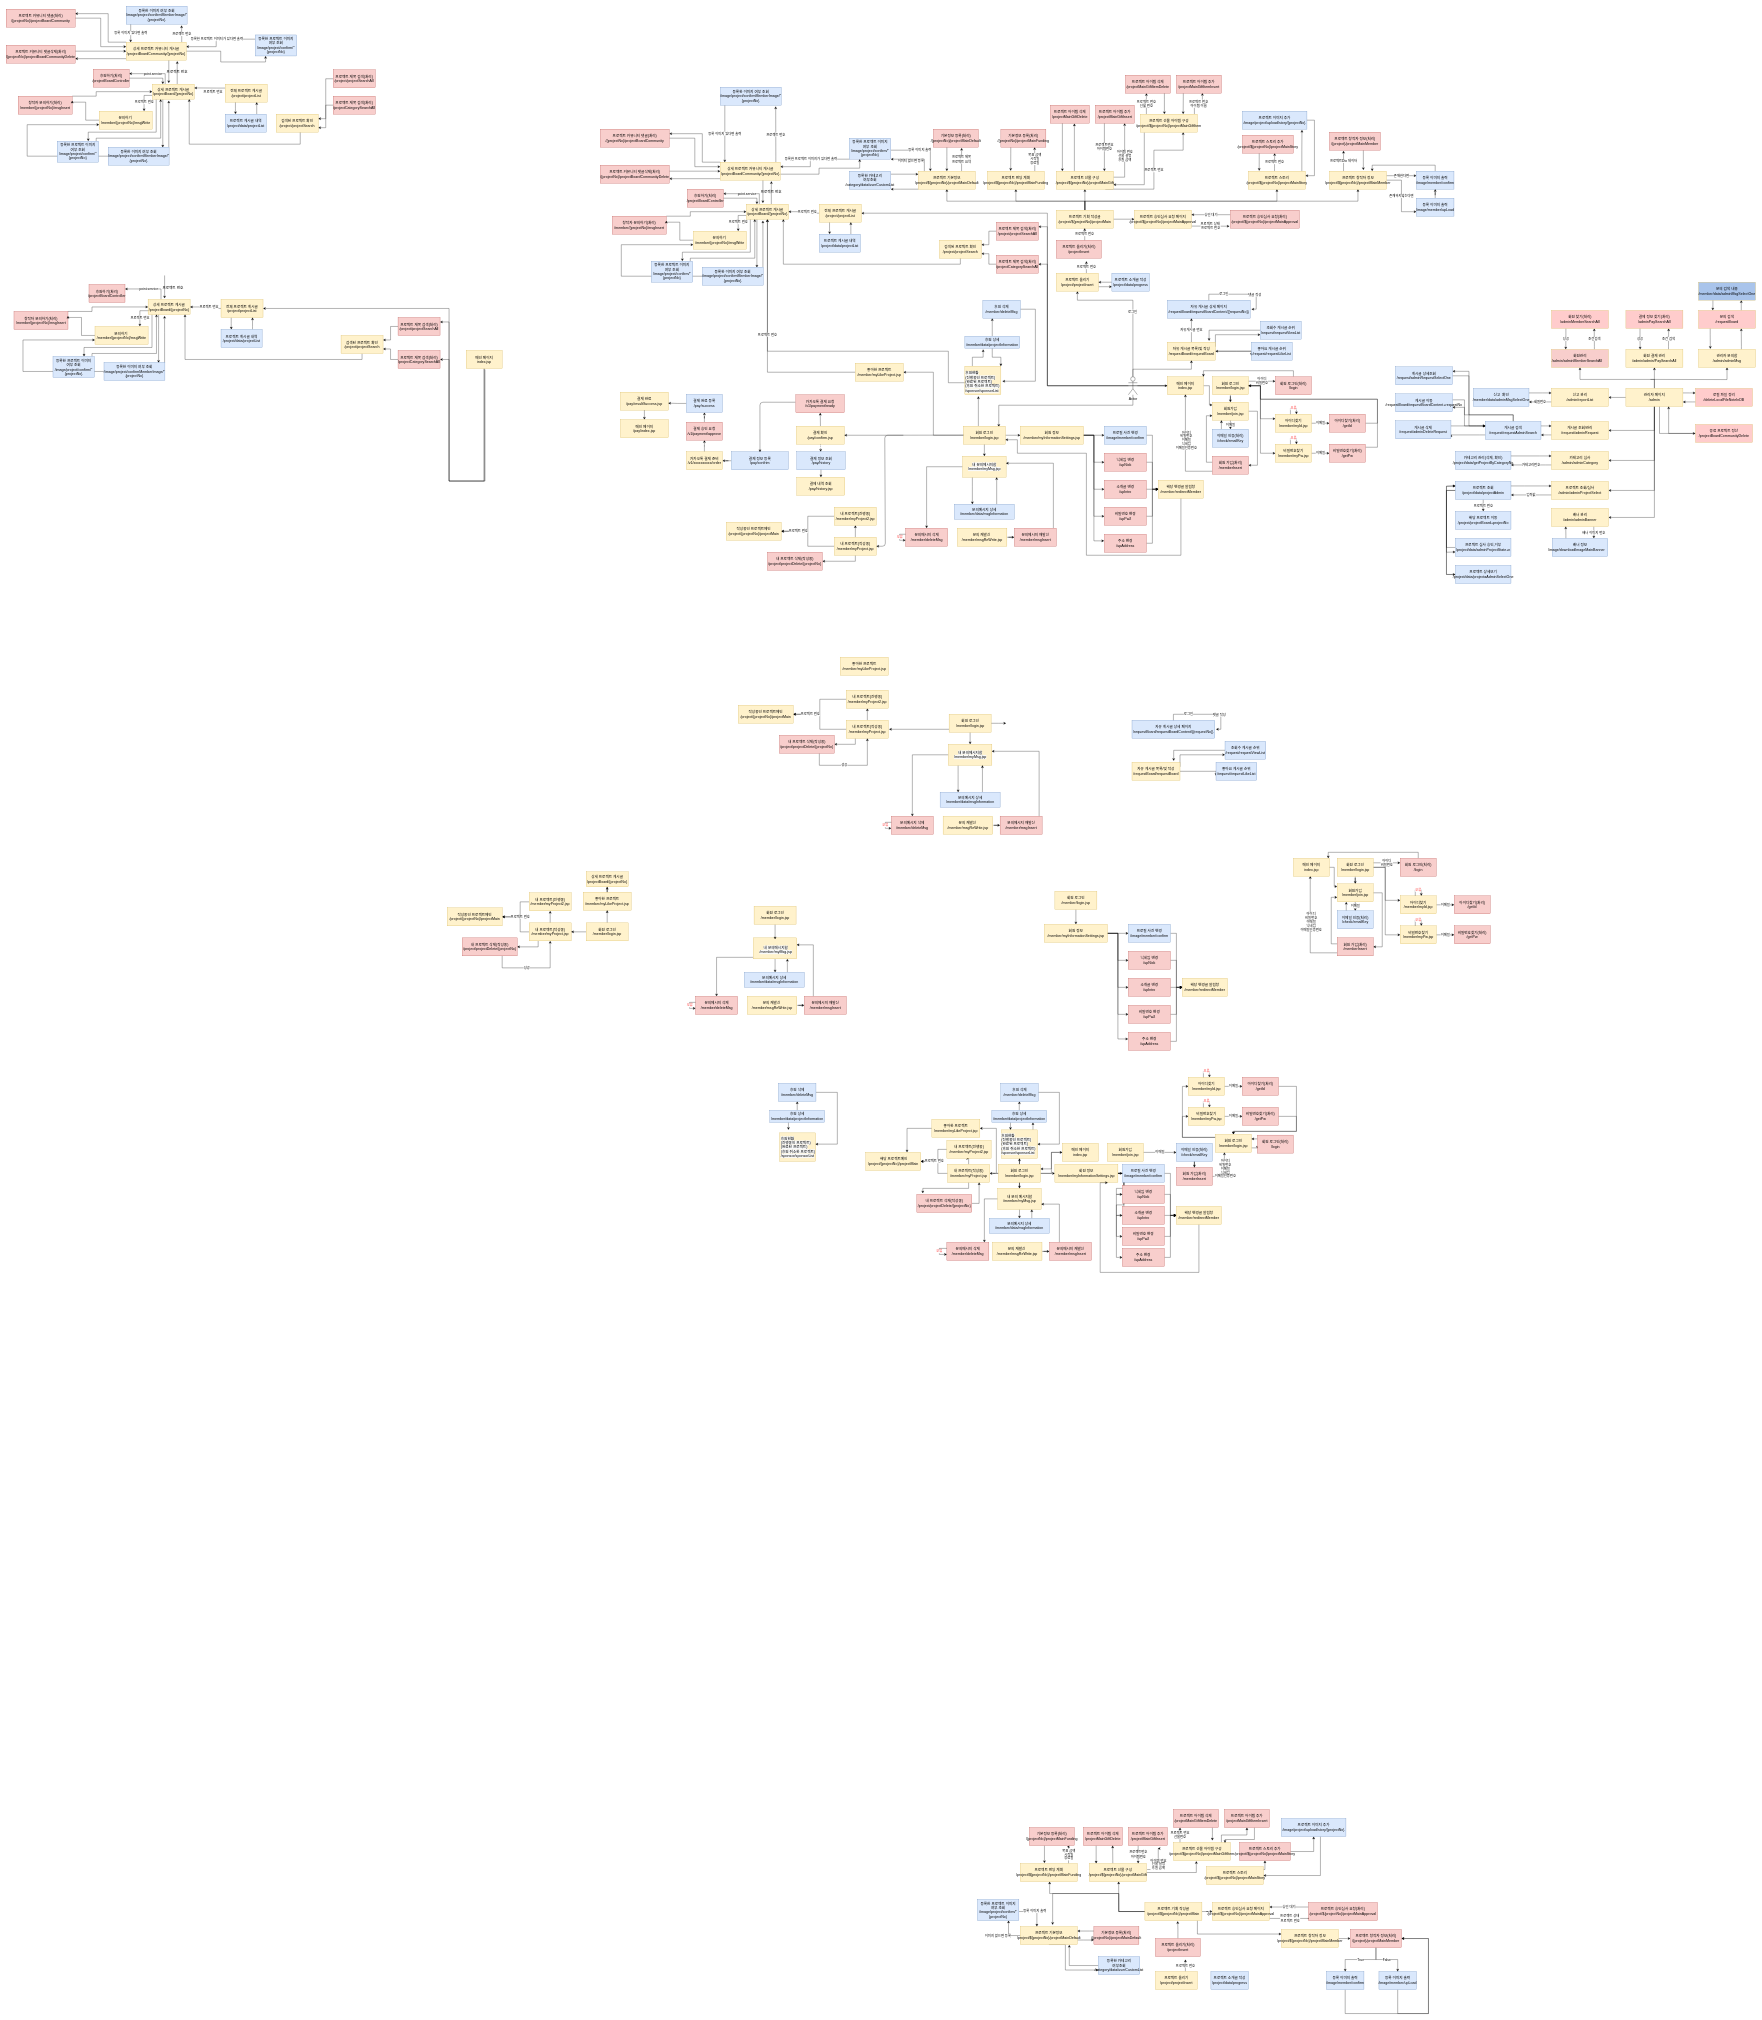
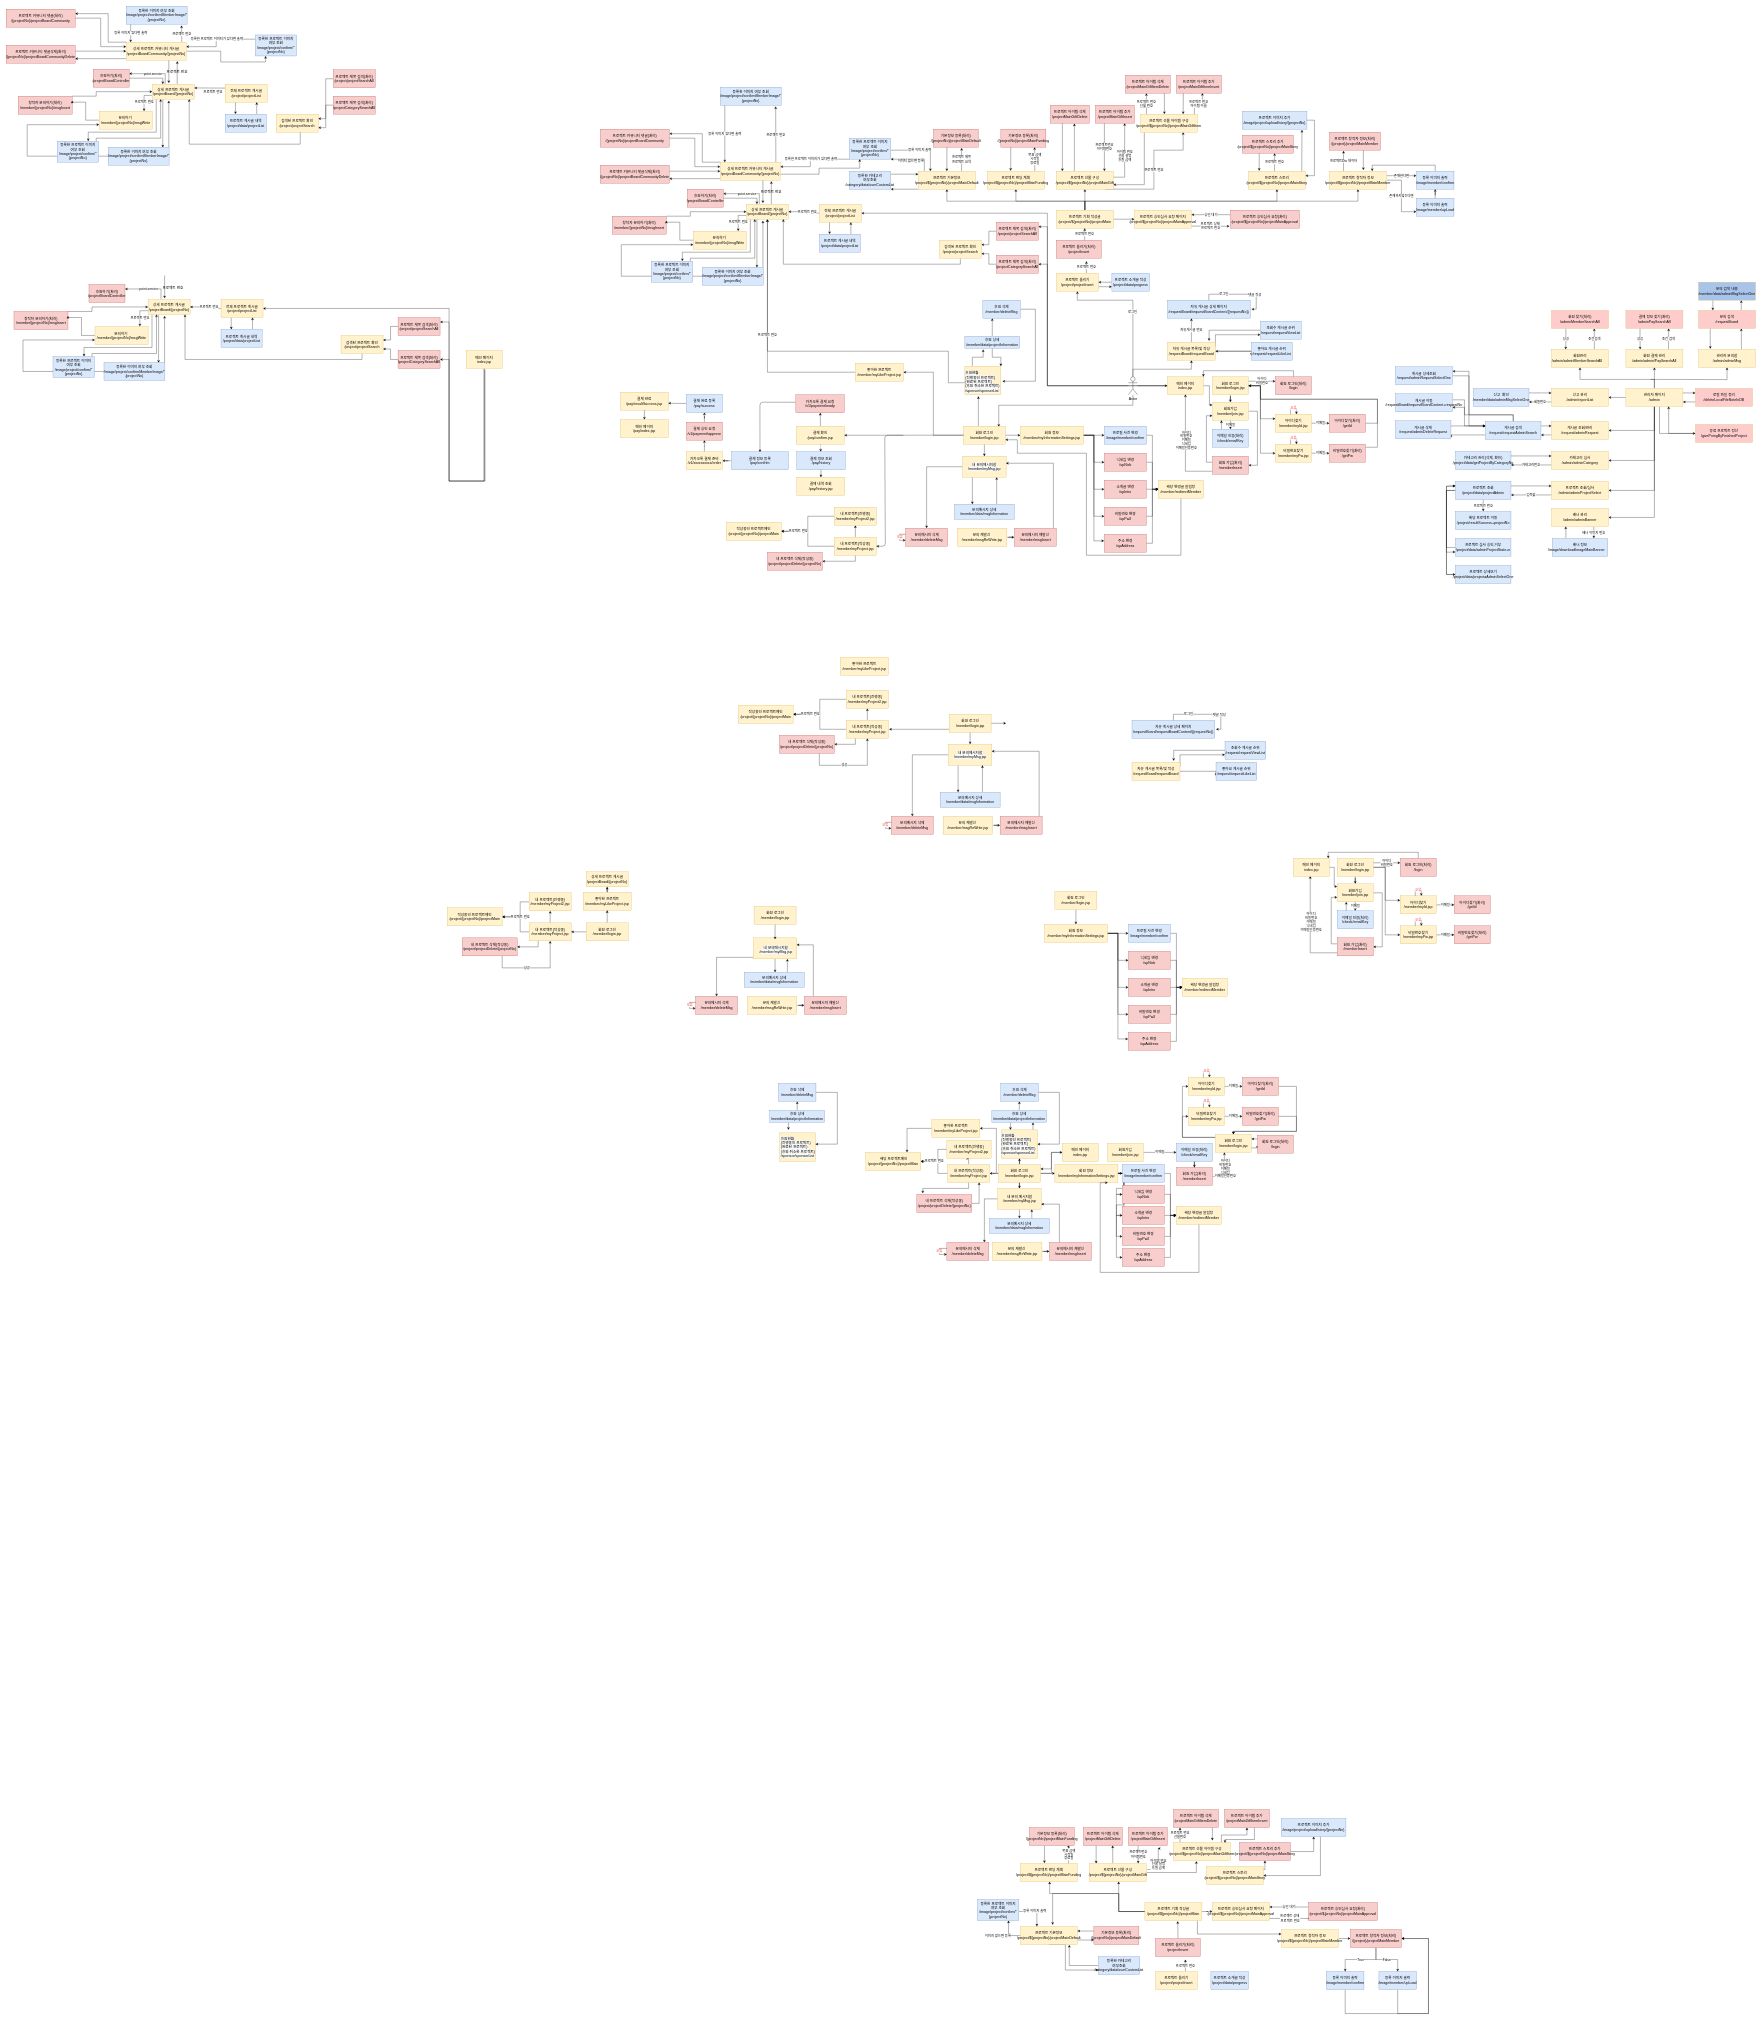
node "회원관리 /admin/adminMemberSearchAll": fillcolor #f8cecc -> #fff2cc
node "종료 프로젝트 정산 /projectBoardCommunityDelete": label "종료 프로젝트 정산 /projectBoardCommunityDelete" -> "종료 프로젝트 정산 /givePoingByFinishedProject"
node "해당 프로젝트 이동 /project/projectBoard+projectNo": label "해당 프로젝트 이동 /project/projectBoard+projectNo" -> "해당 프로젝트 이동 /project/resultSuccess+projectNo"
